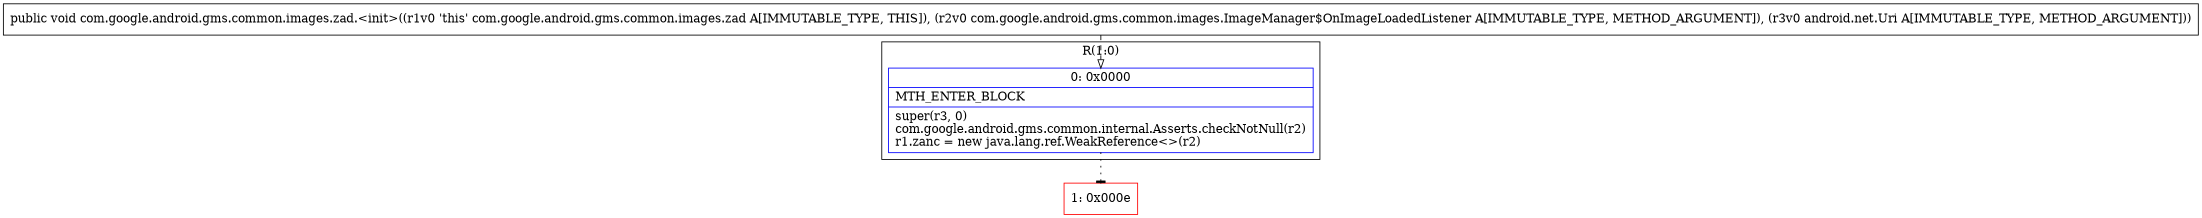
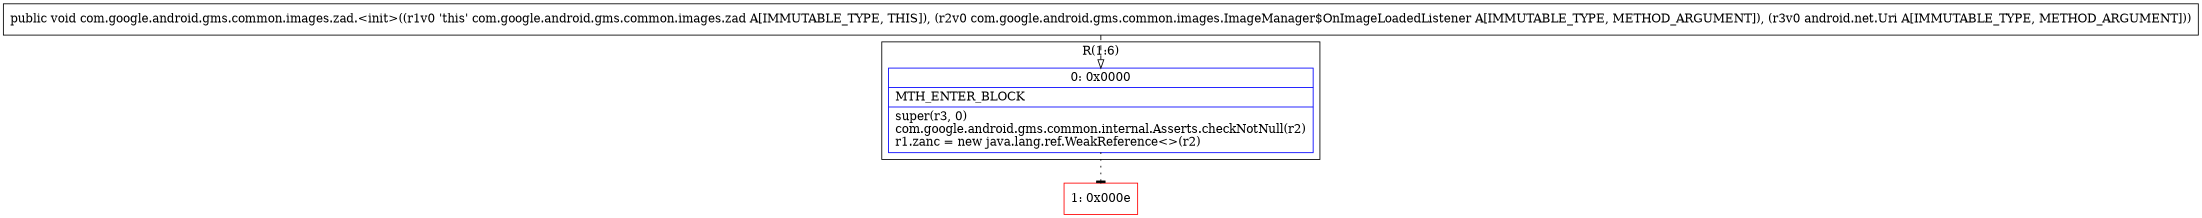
cluster "R(1:0)": label "R(1:0)" -> "R(1:6)"
